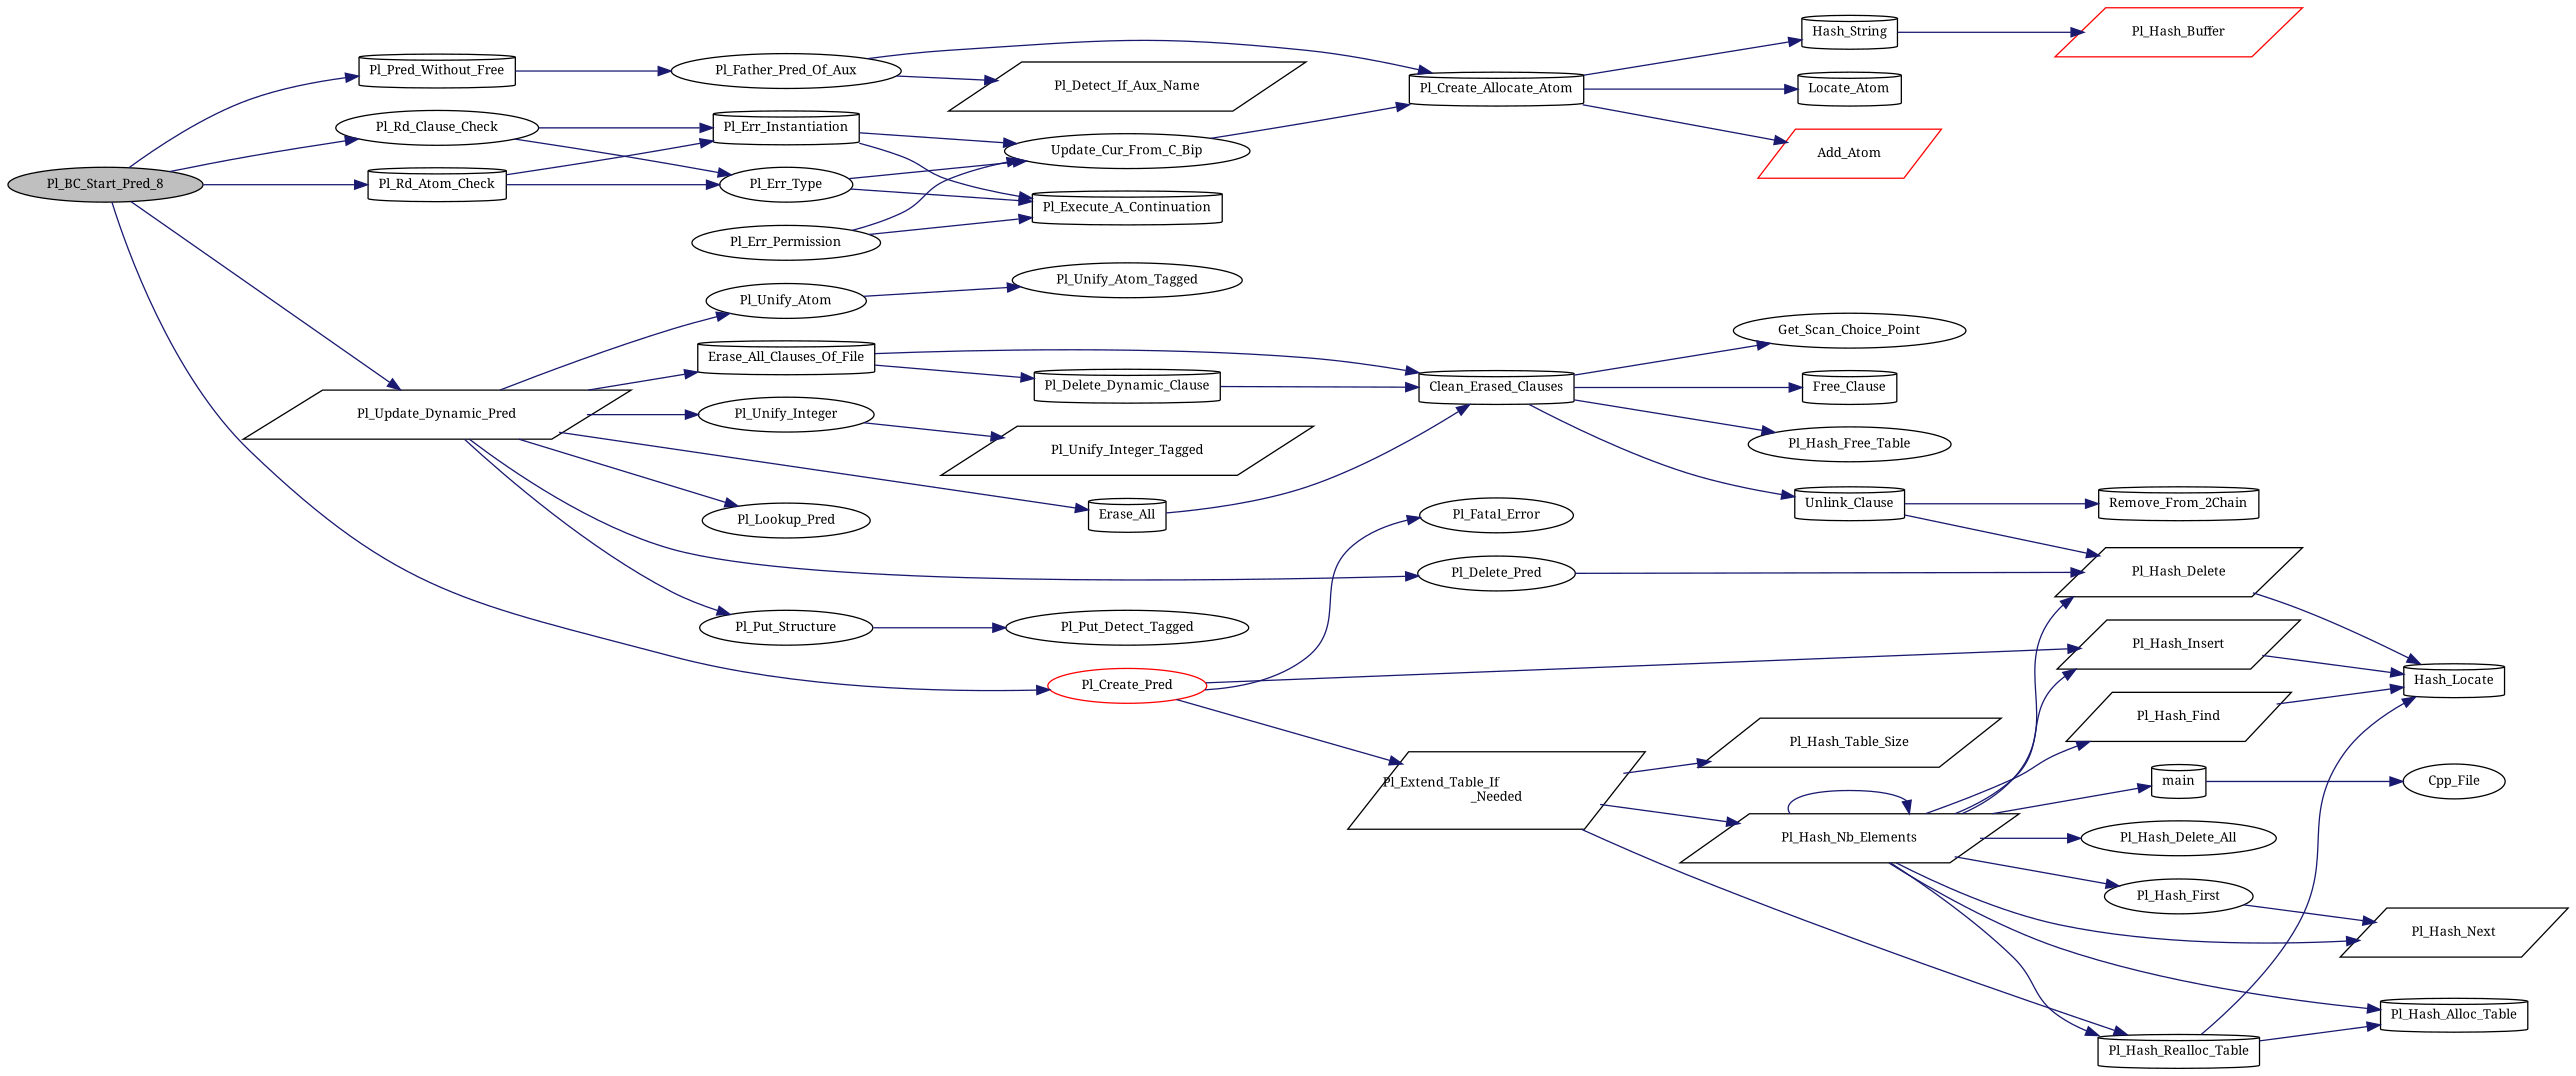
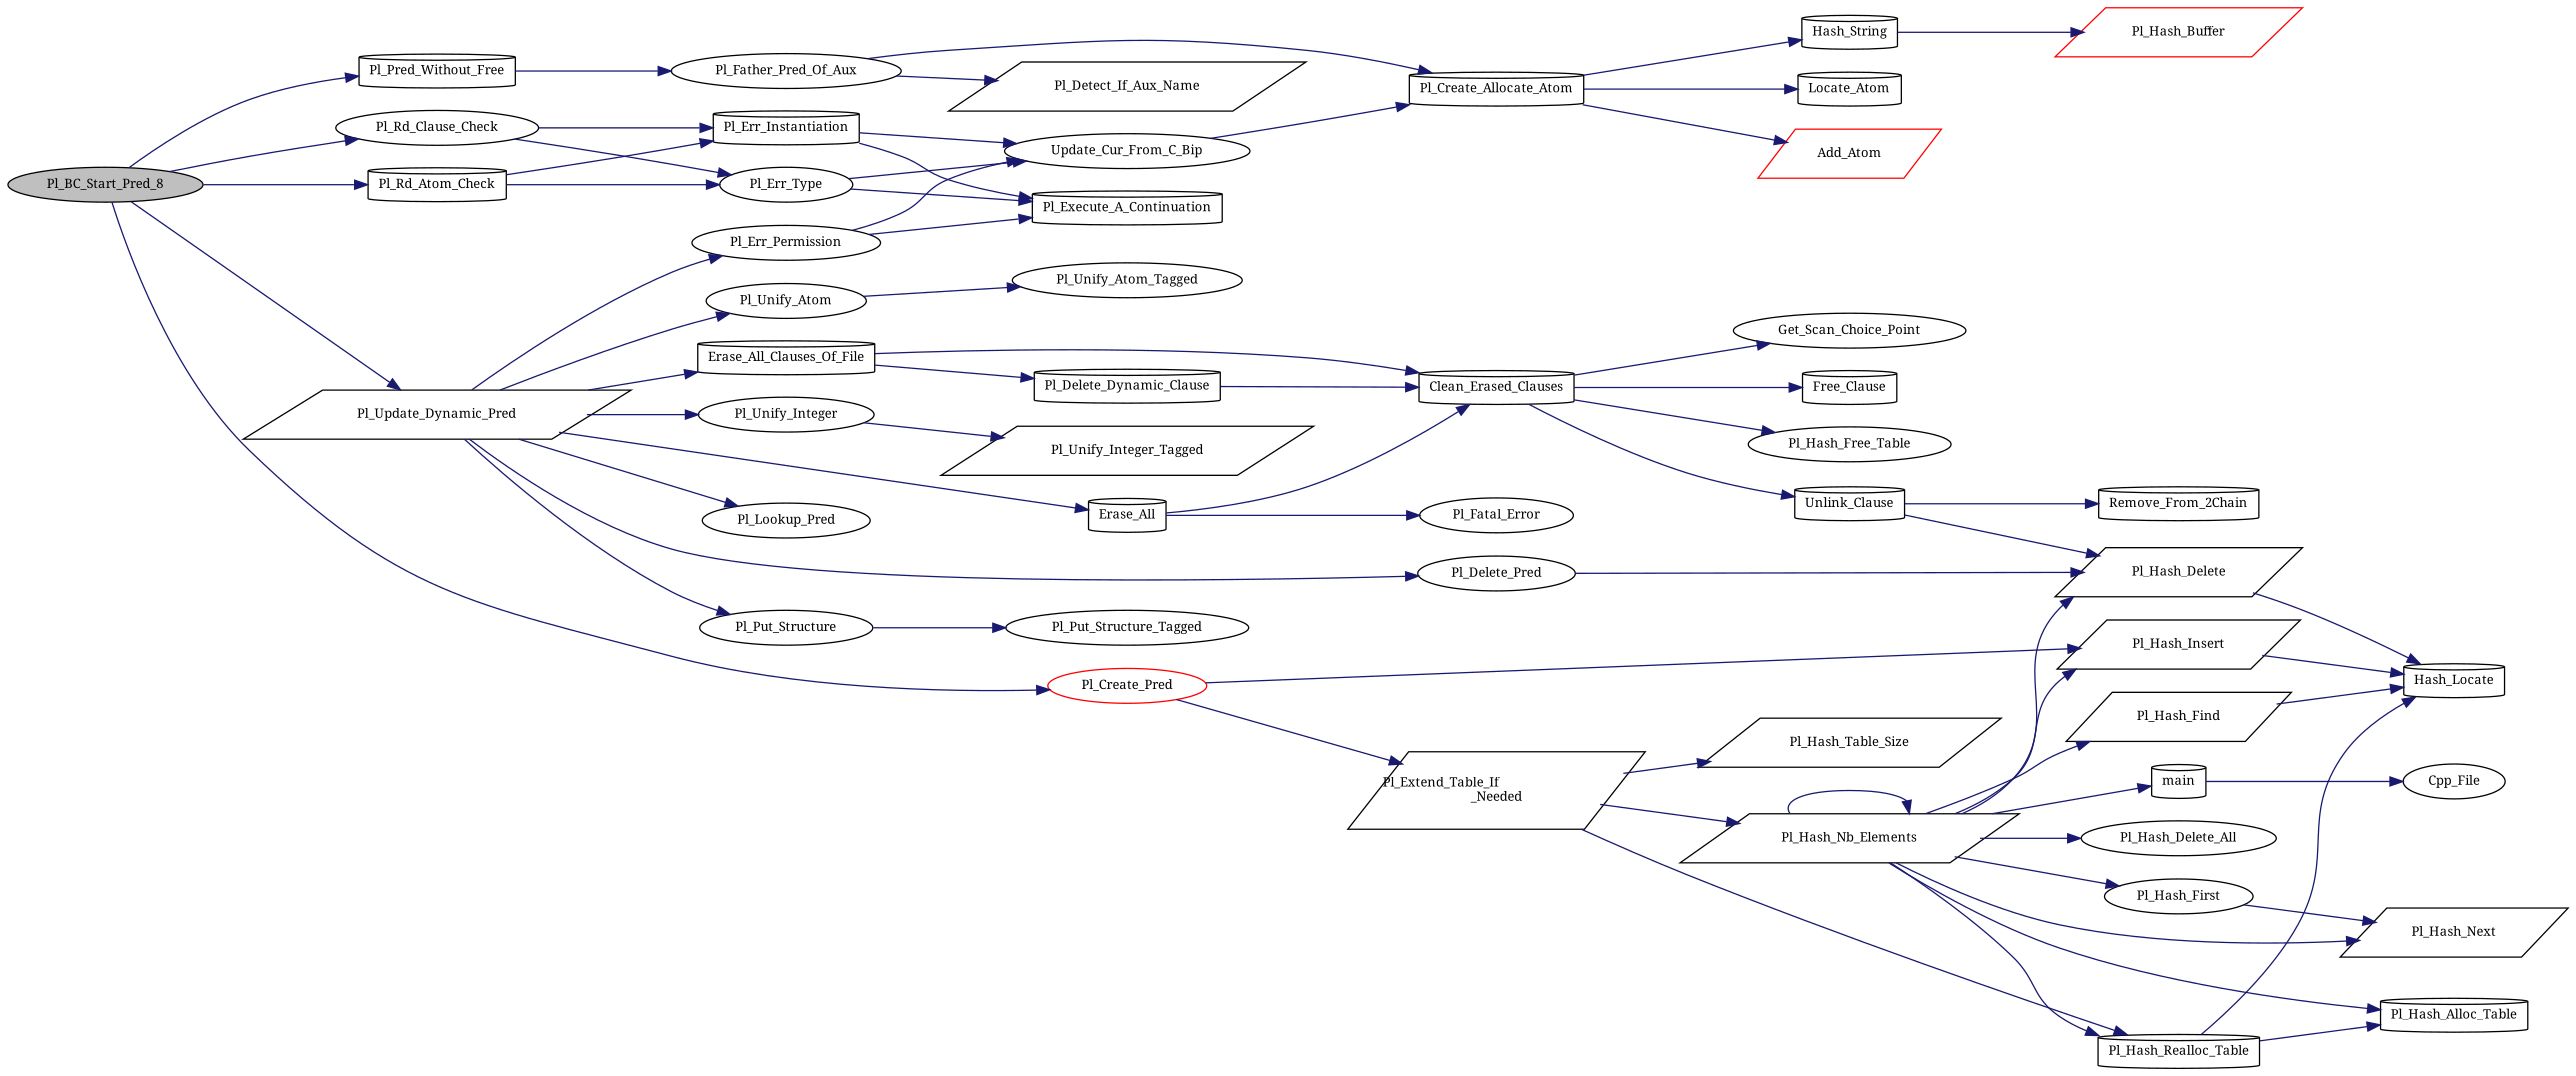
edge "Pl_Update_Dynamic_Pred" -> "Pl_Err_Permission": added
edge "Pl_Create_Pred" -> "Pl_Fatal_Error": now "Erase_All" -> "Pl_Fatal_Error"
node "Pl_Put_Detect_Tagged": label "Pl_Put_Detect_Tagged" -> "Pl_Put_Structure_Tagged"
